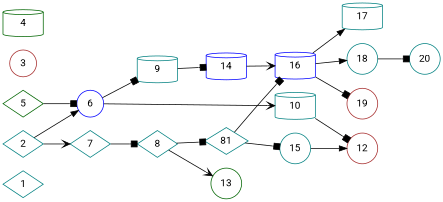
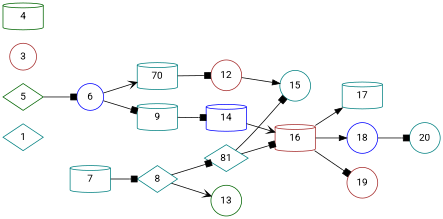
node "18": color teal -> blue
node "16": color blue -> brown
node "10": label "10" -> "70"
node "2": removed
node "7": shape diamond -> cylinder
edge "15" -> "12": reversed
